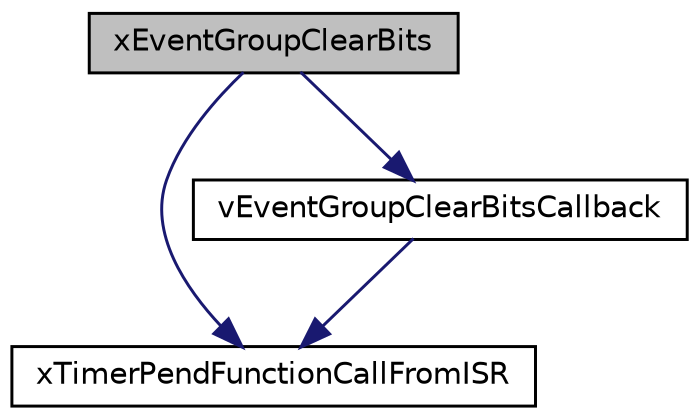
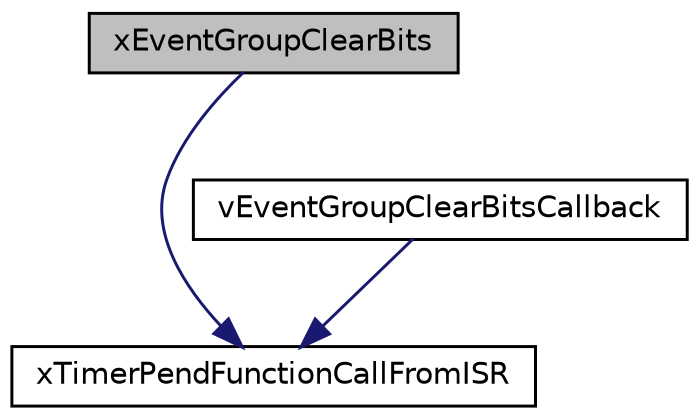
edge "xEventGroupClearBits" -> "vEventGroupClearBitsCallback": removed
